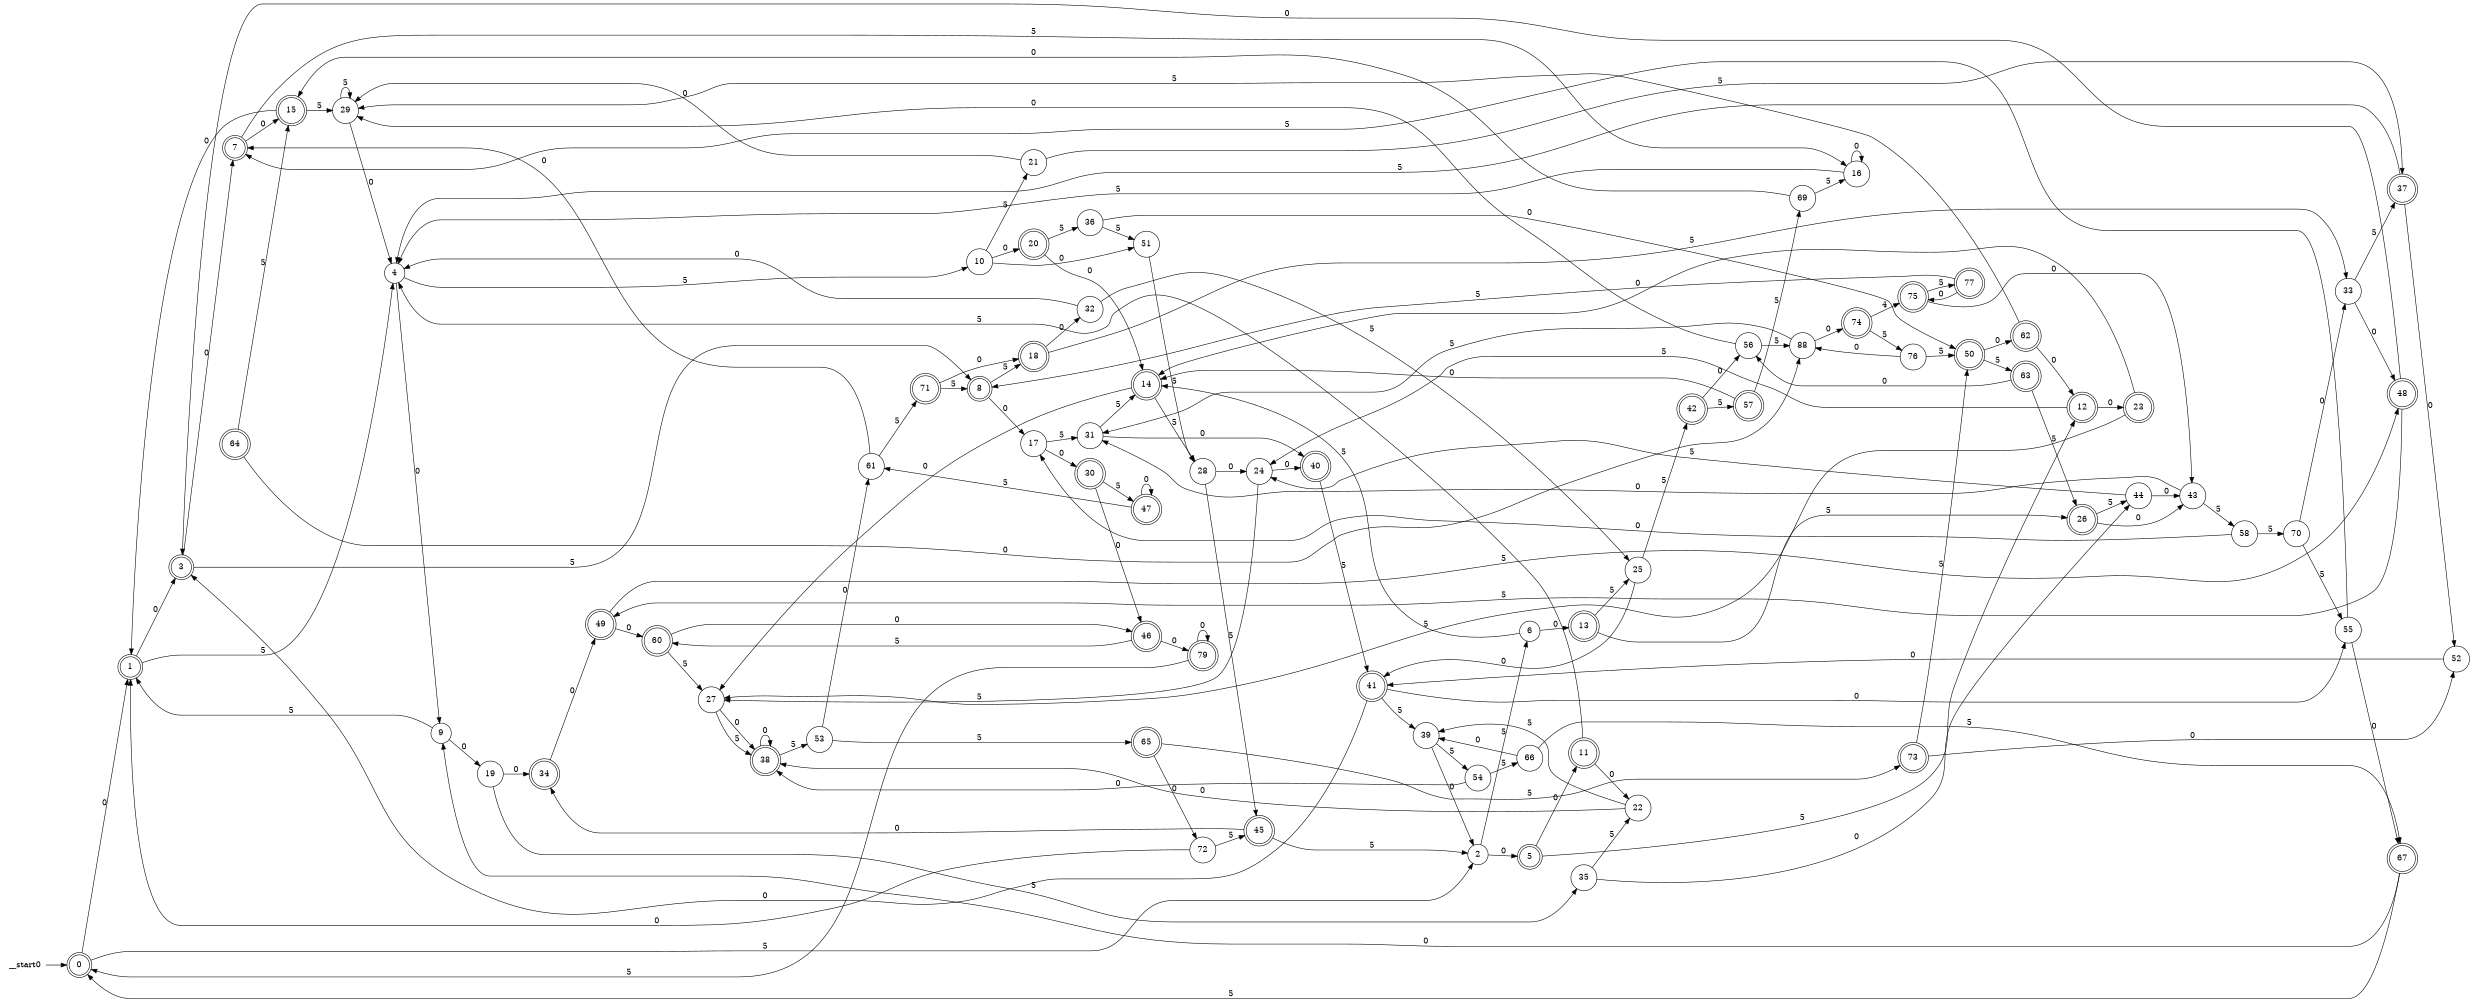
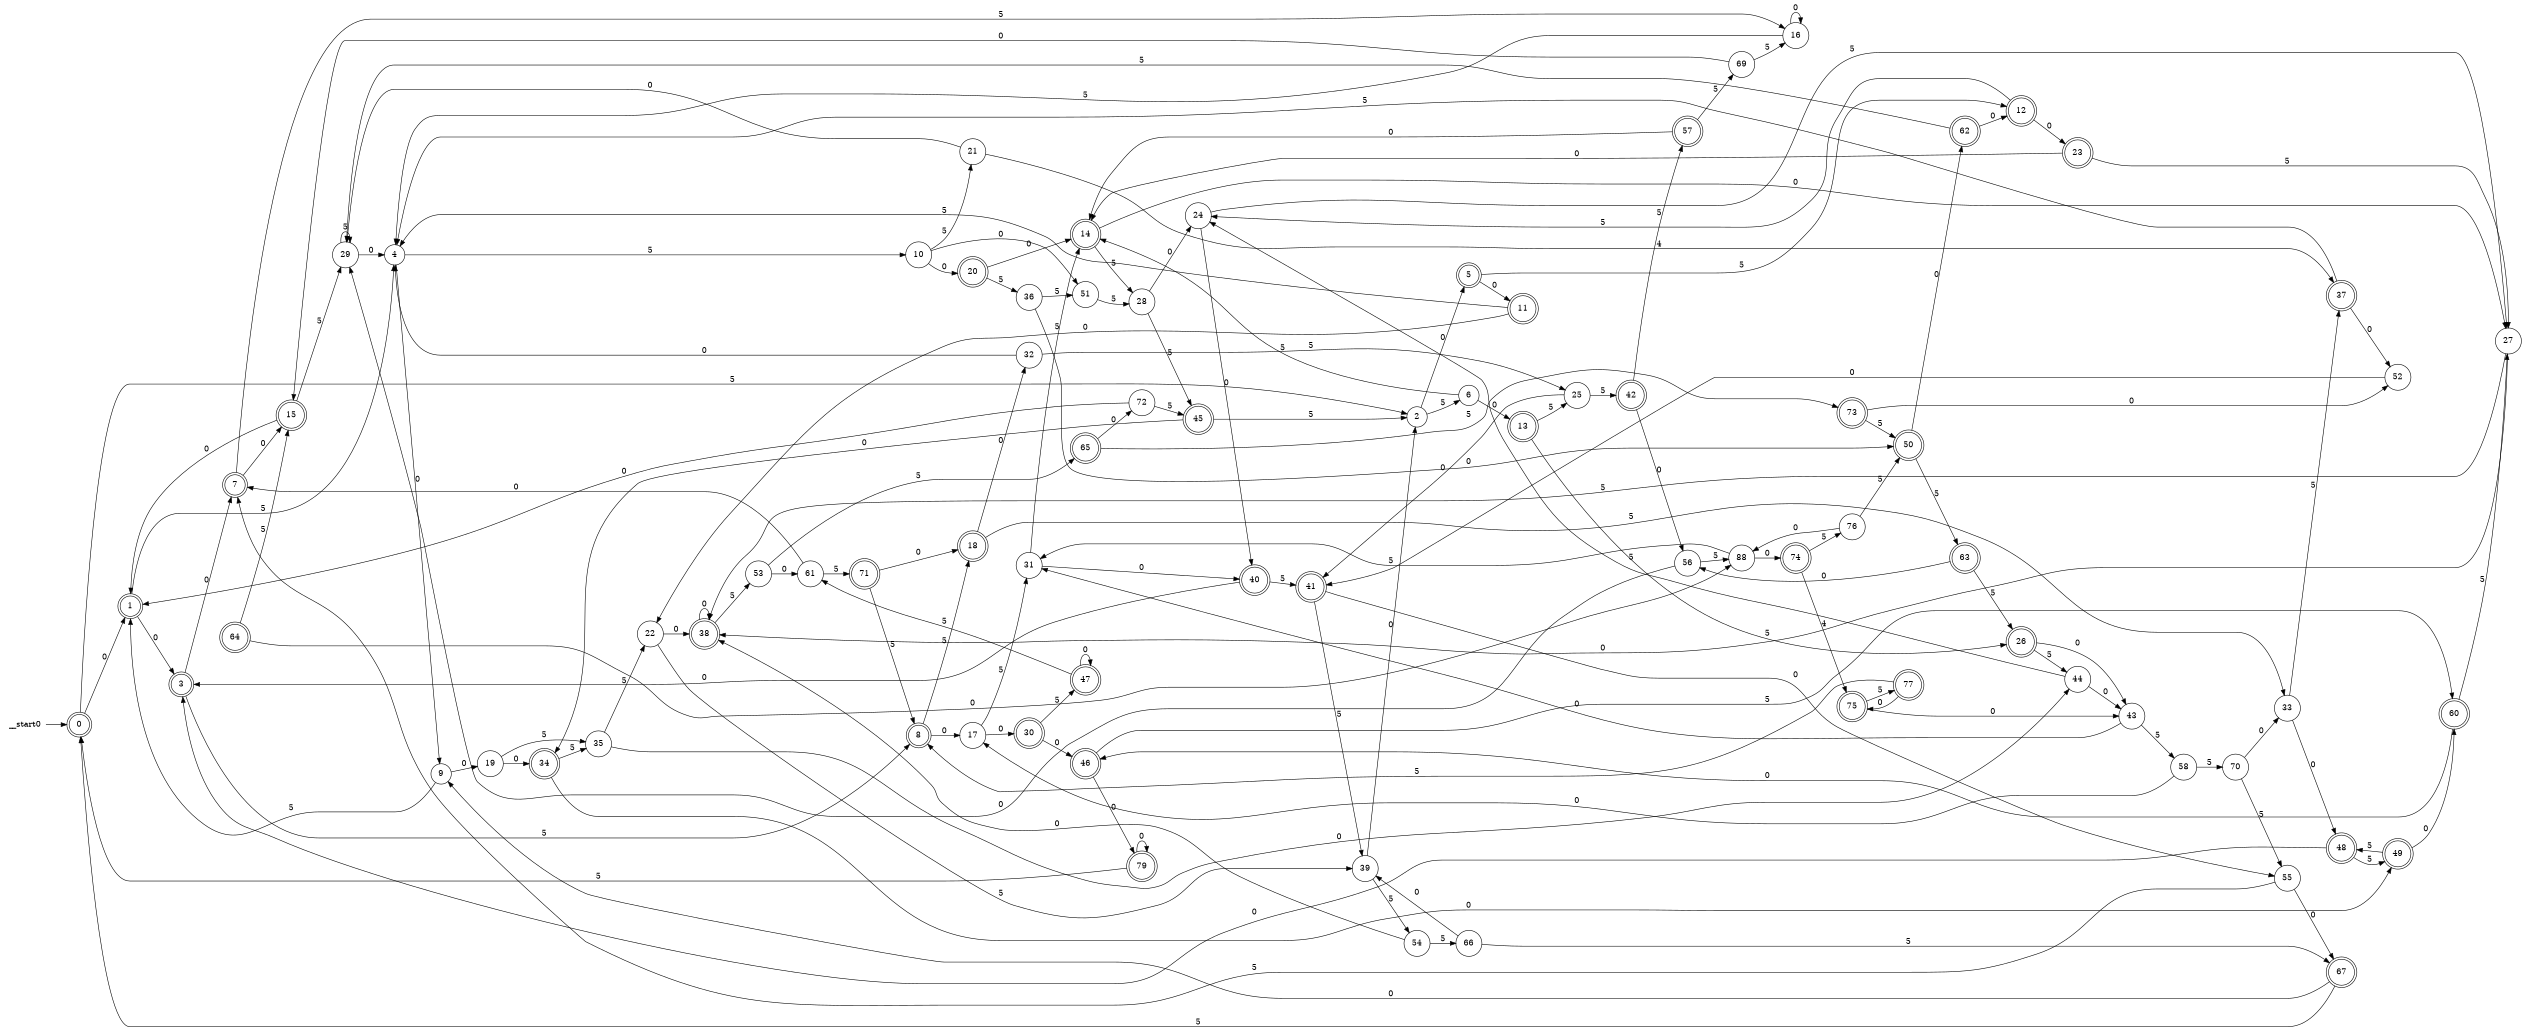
edge "21" -> "37": label "5" -> "4"
edge "34" -> "35": added, label "5"
edge "41" -> "3": now "40" -> "3"
